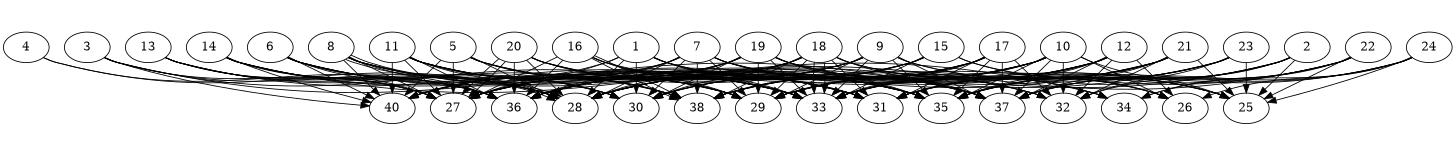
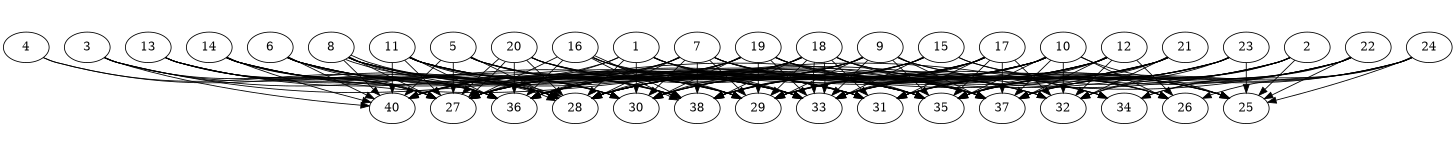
edge "21" -> "25": removed
